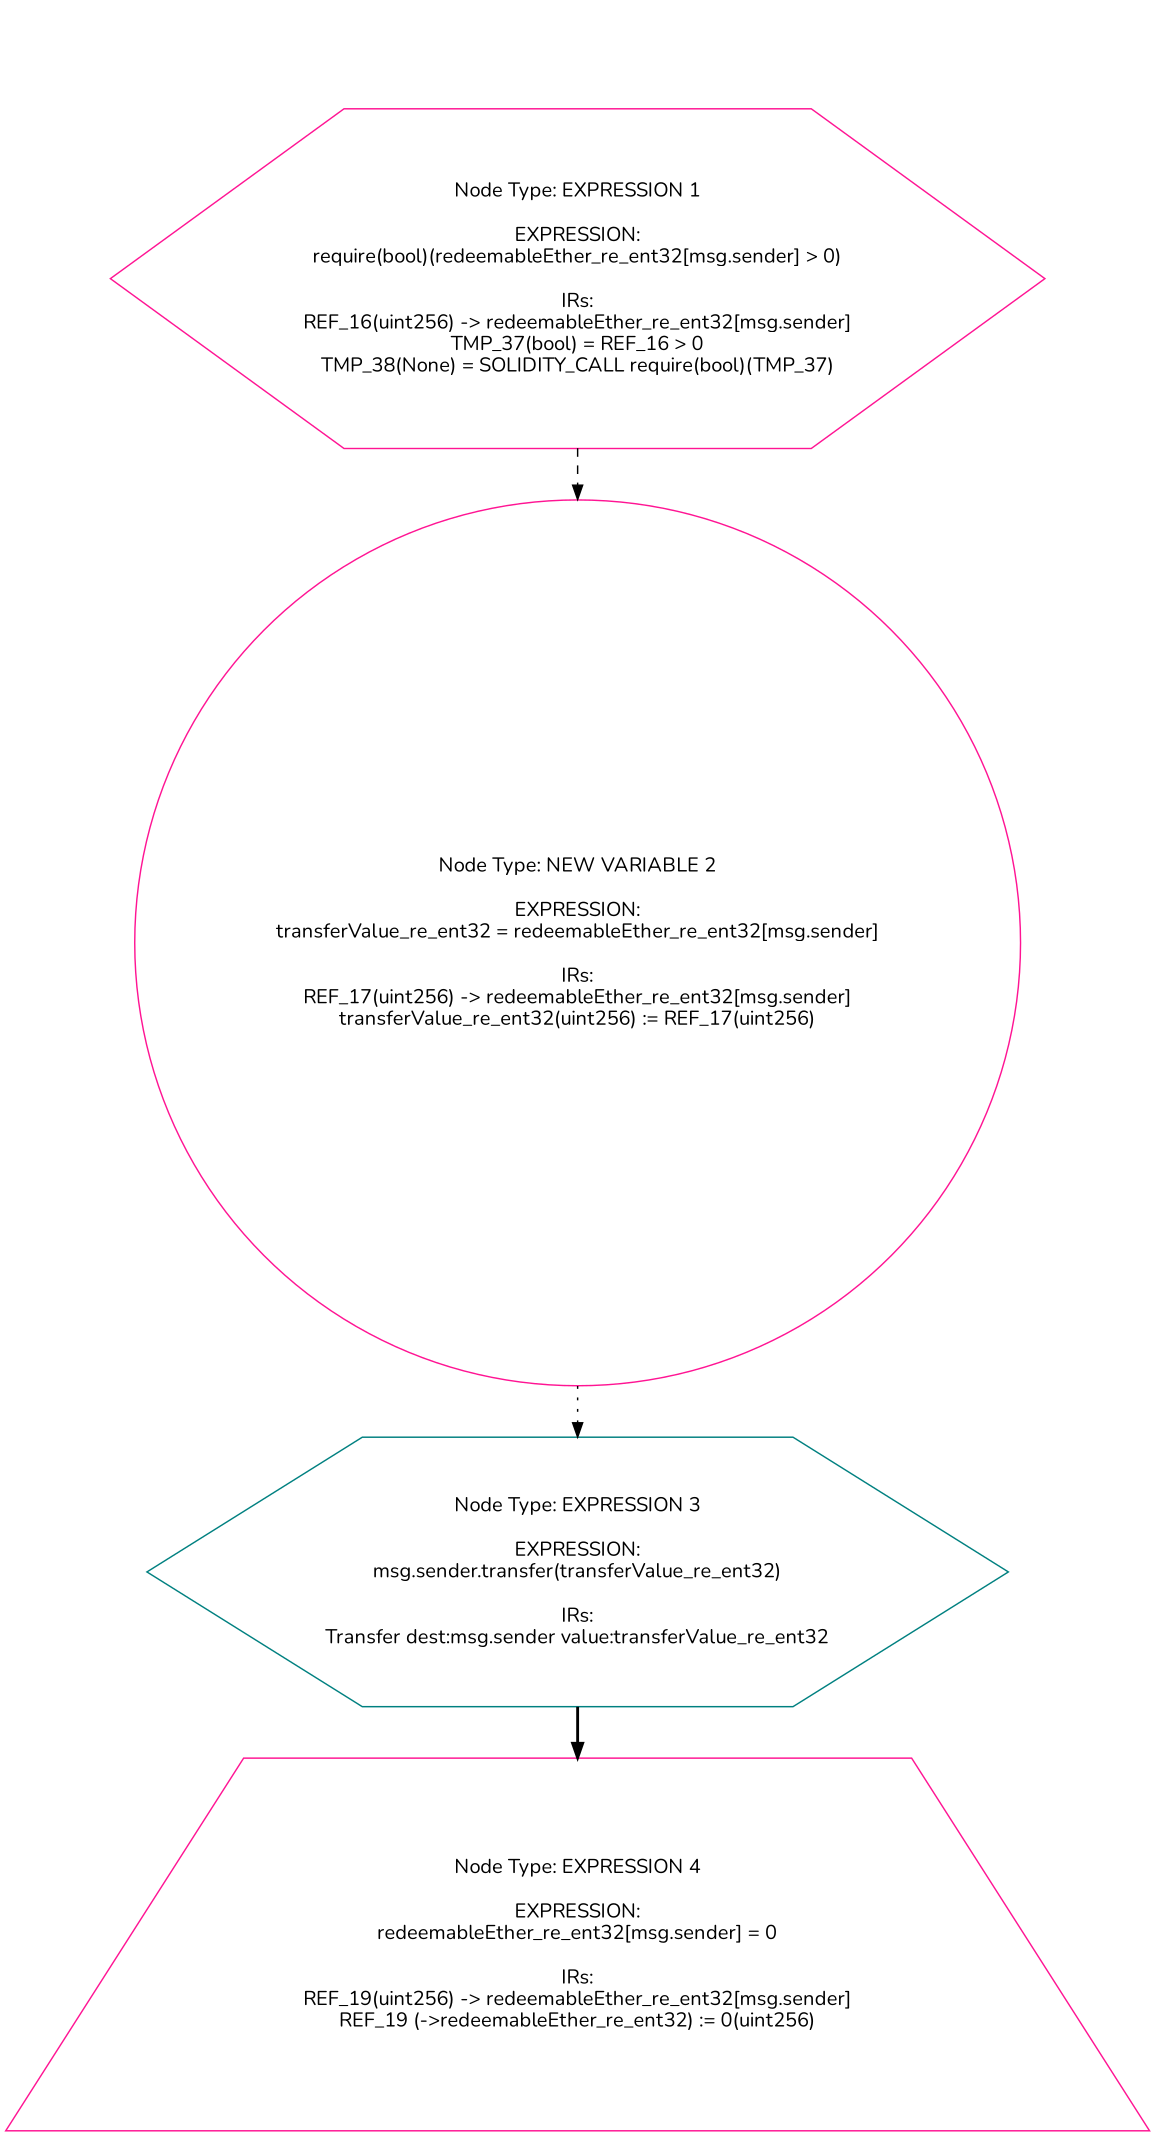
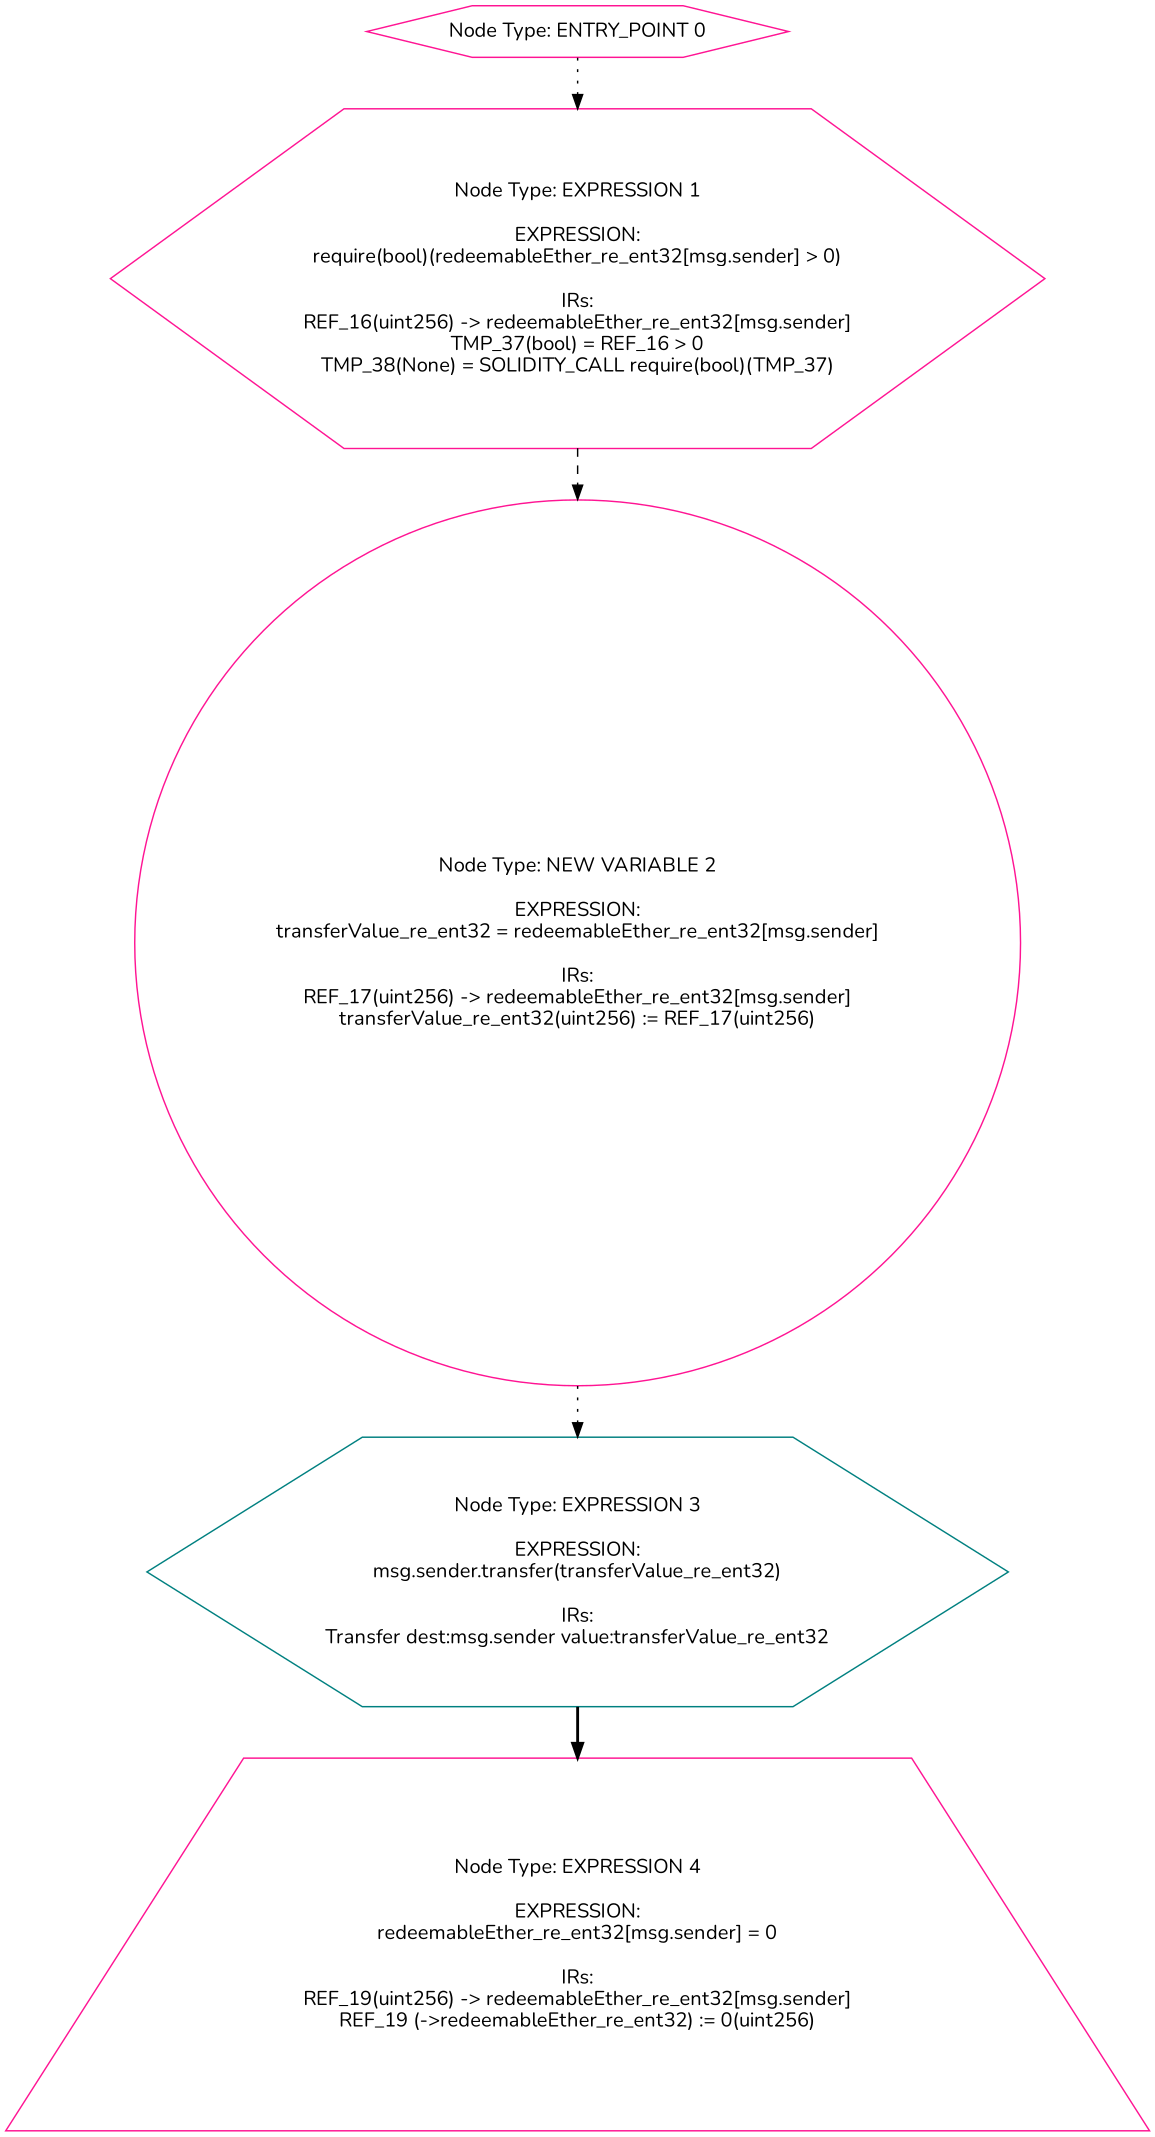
node "Node Type: ENTRY_POINT 0": added
